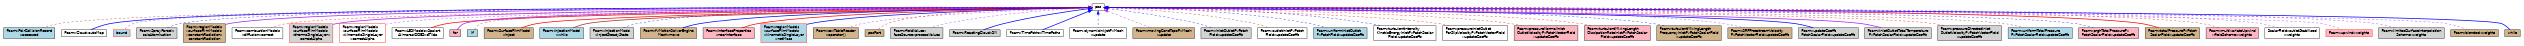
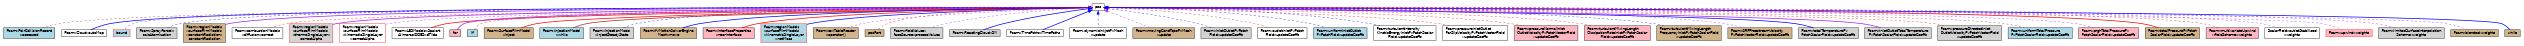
edge "Foam::prghTotalPressureFv PatchScalarField::updateCoeffs" -> "pos": color blue -> purple
node "Foam::updateCoeffs PatchScalarField::updateCoeffs": label "Foam::updateCoeffs PatchScalarField::updateCoeffs" -> "Foam::totalTemperatureFv PatchScalarField::updateCoeffs"
